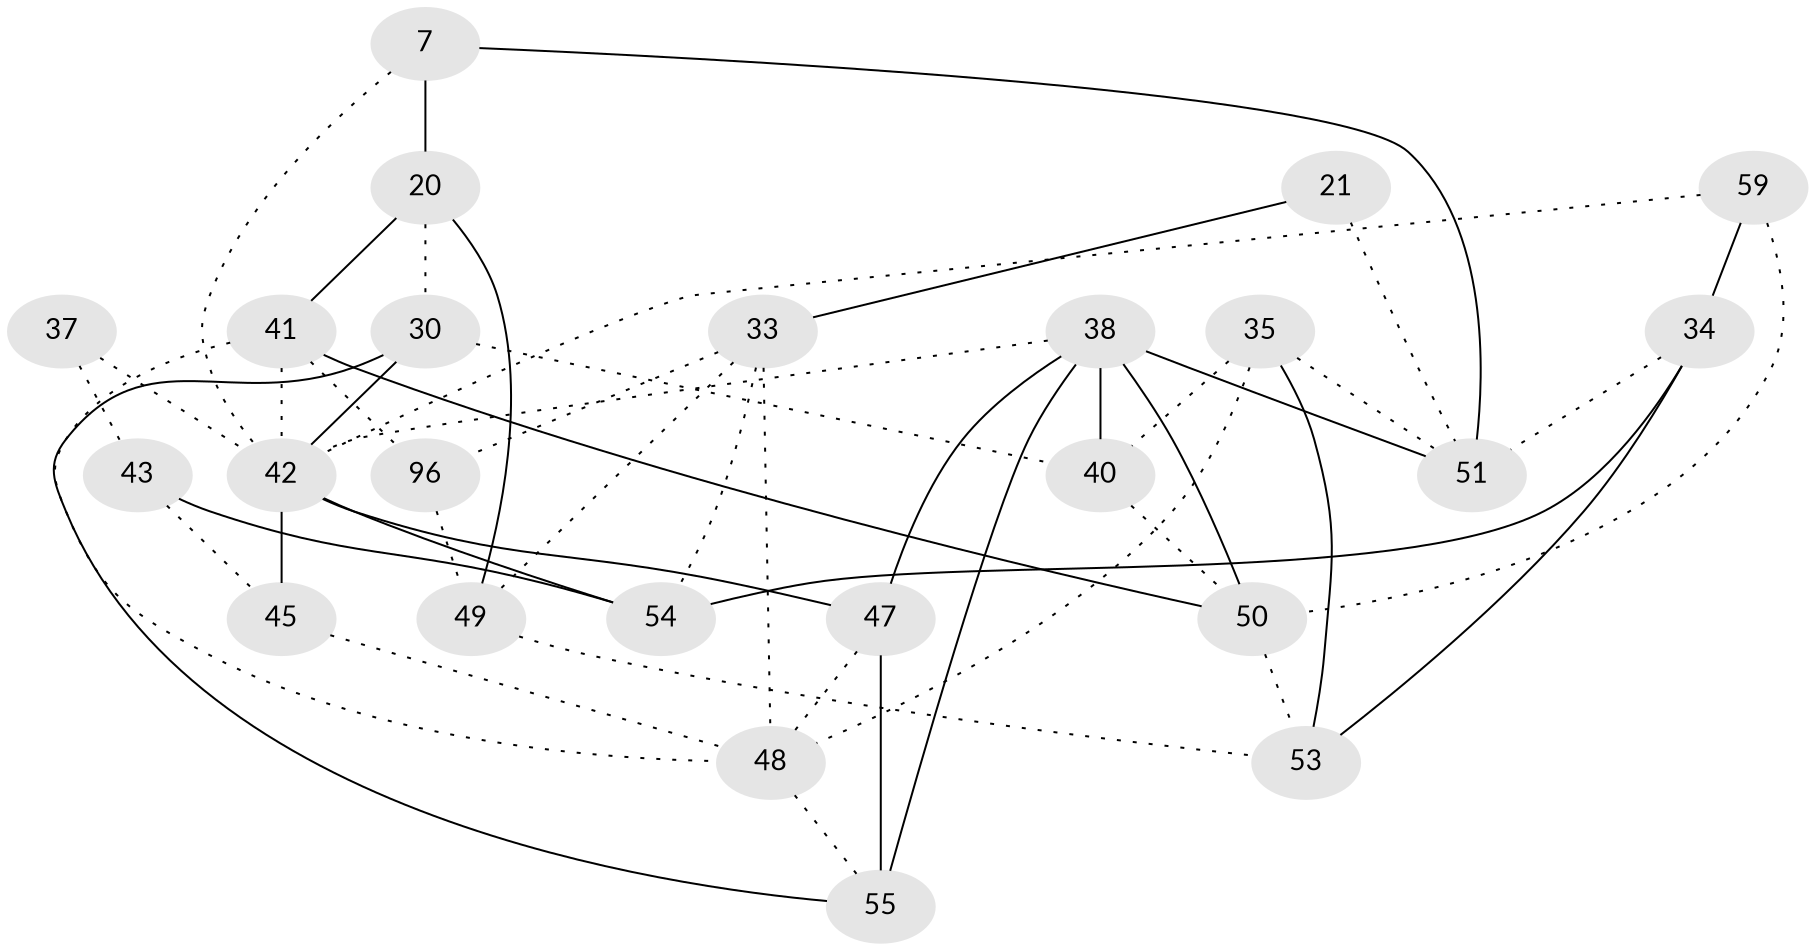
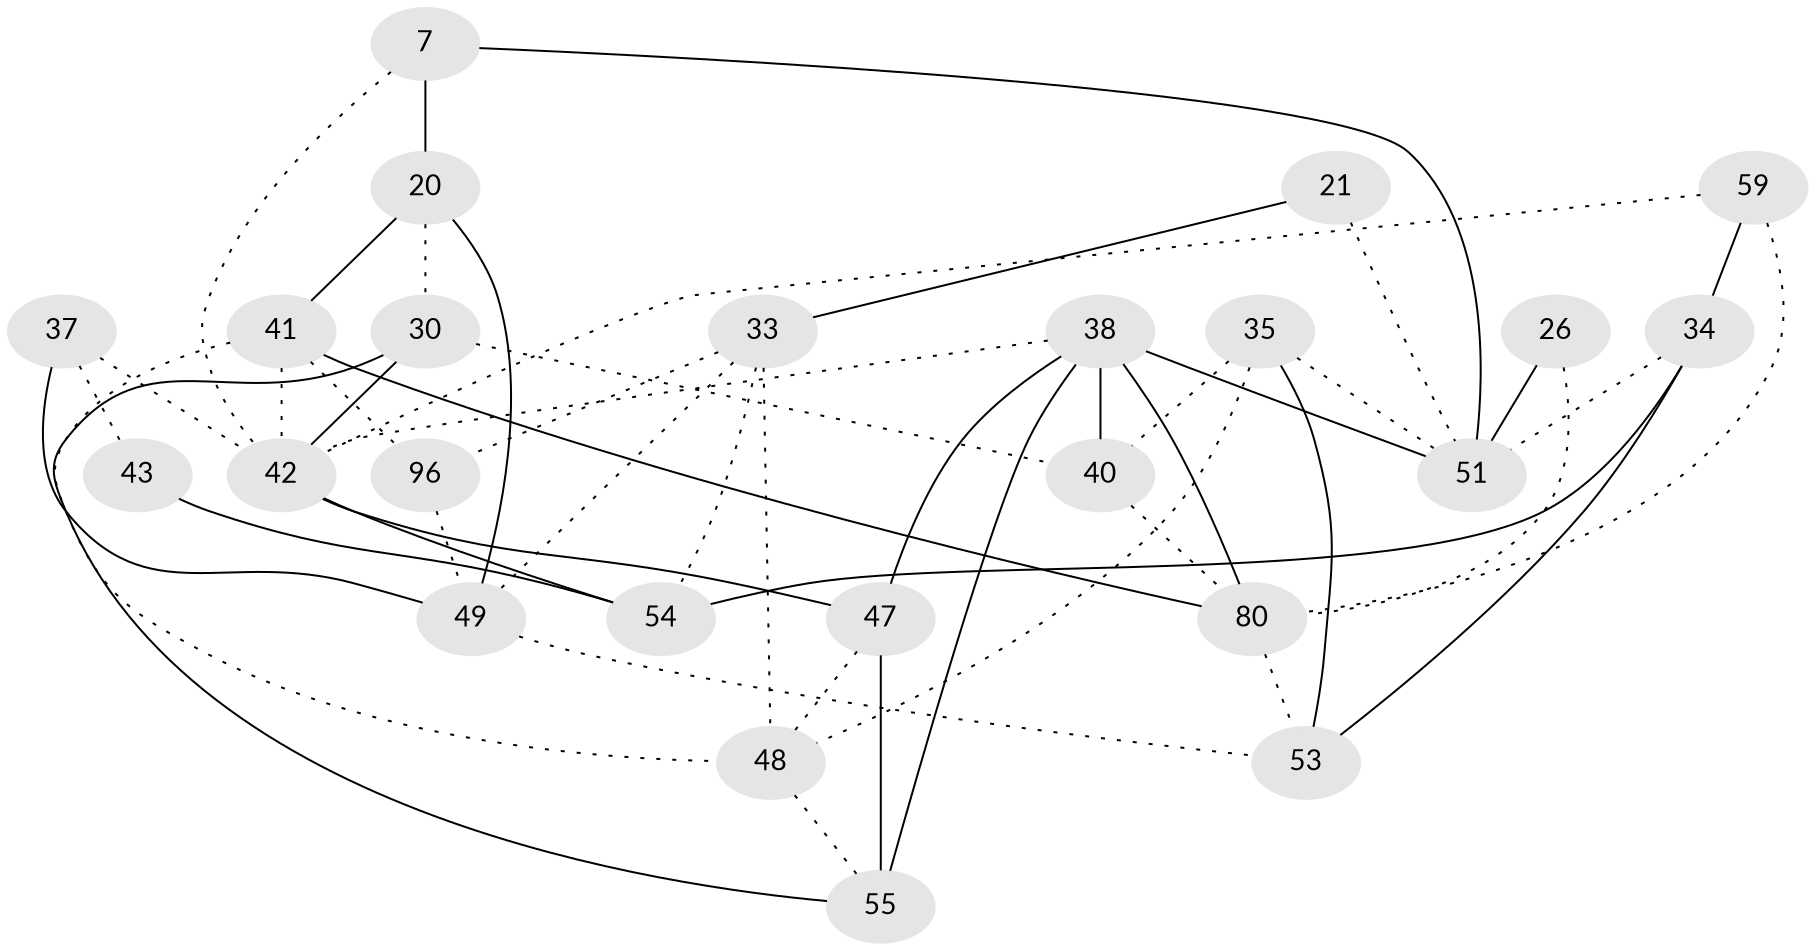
node "26": added
edge "37" -- "49": added
node "45": removed
node "50": label "50" -> "80"
